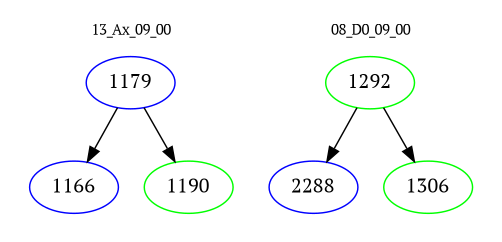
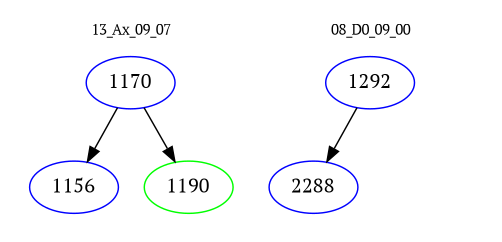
cluster "13_Ax_09_00": label "13_Ax_09_00" -> "13_Ax_09_07"
node "1179": label "1179" -> "1170"
node "1292": color green -> blue
node "1166": label "1166" -> "1156"
node "1306": removed
